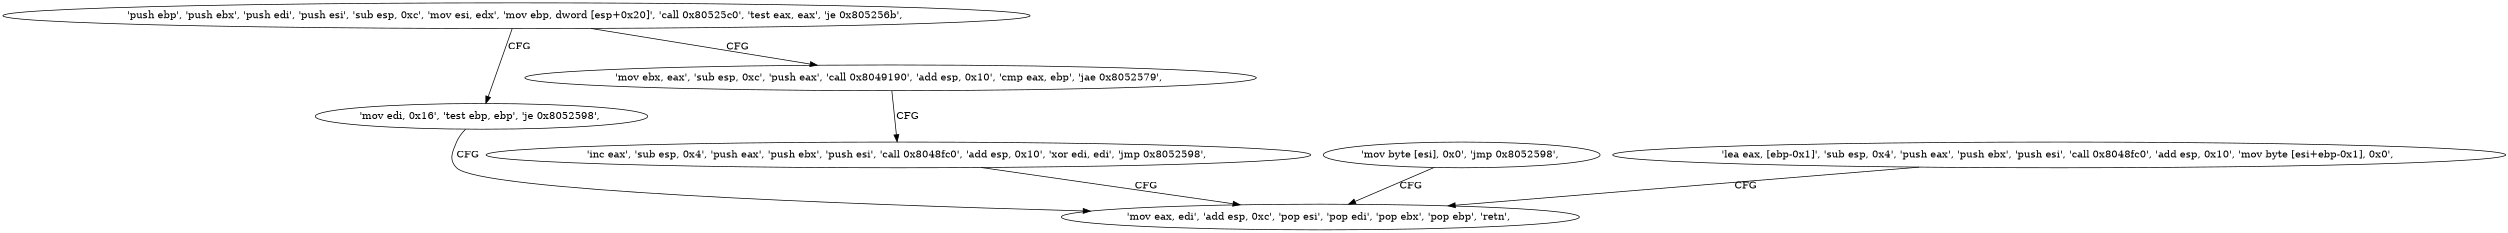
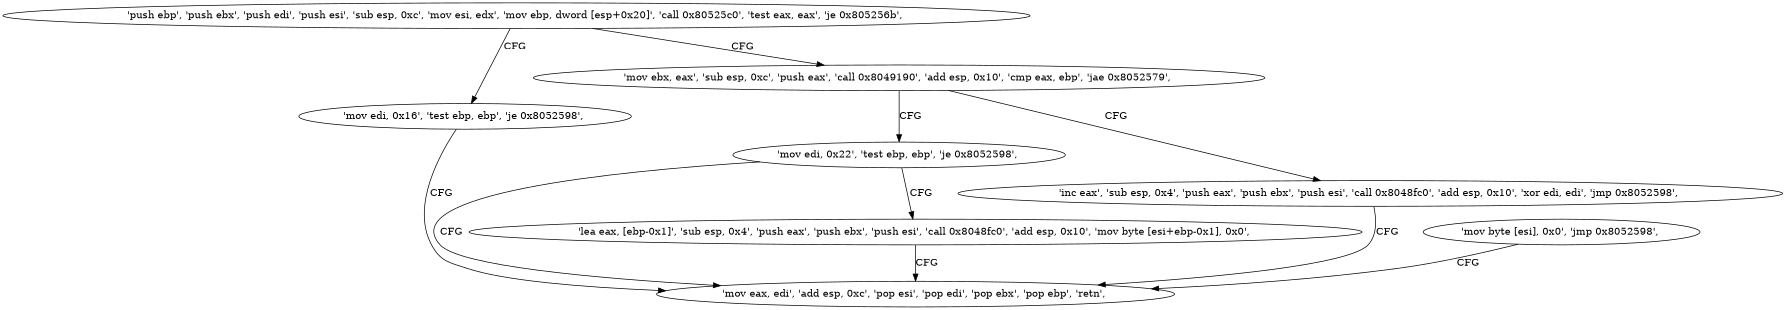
node "'mov edi, 0x22', 'test ebp, ebp', 'je 0x8052598',": added
